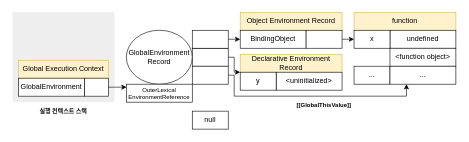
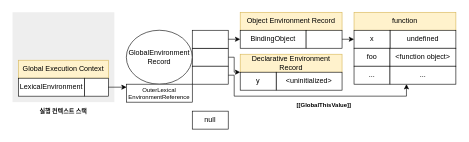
node "foo": added
node "GlobalEnvironment": label "GlobalEnvironment" -> "LexicalEnvironment"
